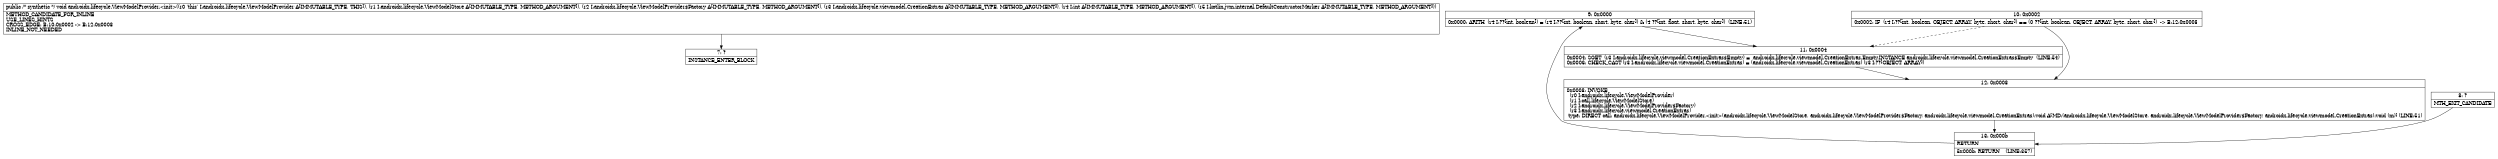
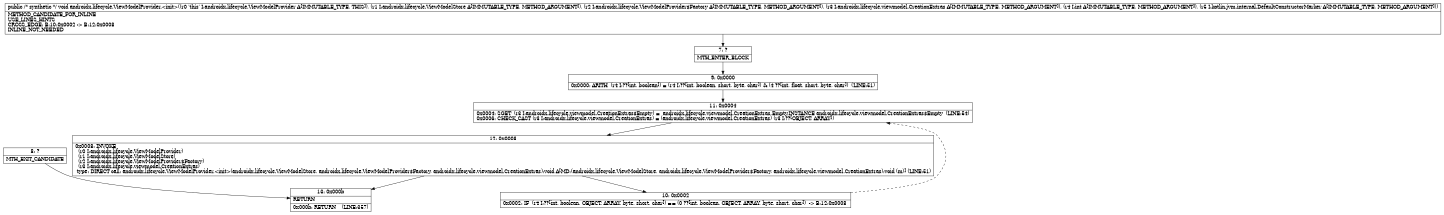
edge "10: 0x0002" -> "12: 0x0008": reversed
node "7: ?": text "INSTANCE_ENTER_BLOCK" -> "MTH_ENTER_BLOCK"
node "12: 0x0008": text "(r1 I:call.lifecycle.ViewModelStore)" -> "(r1 I:androidx.lifecycle.ViewModelStore)"
edge "13: 0x000b" -> "9: 0x0000": now "7: ?" -> "9: 0x0000"
node "13: 0x000b": text "5x000b: RETURN    (LINE:357)" -> "0x000b: RETURN    (LINE:357)"
